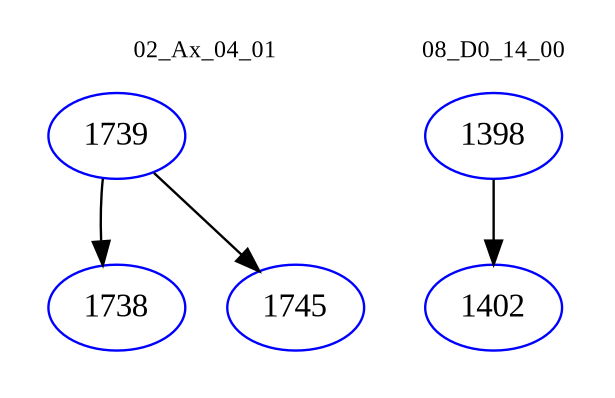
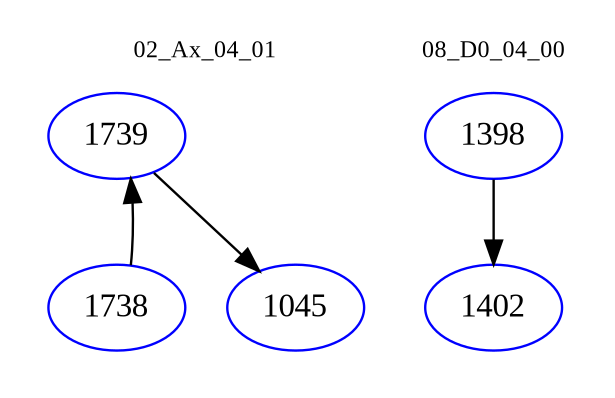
cluster "08_D0_14_00": label "08_D0_14_00" -> "08_D0_04_00"
edge "1739" -> "1738": reversed
node "1745": label "1745" -> "1045"
